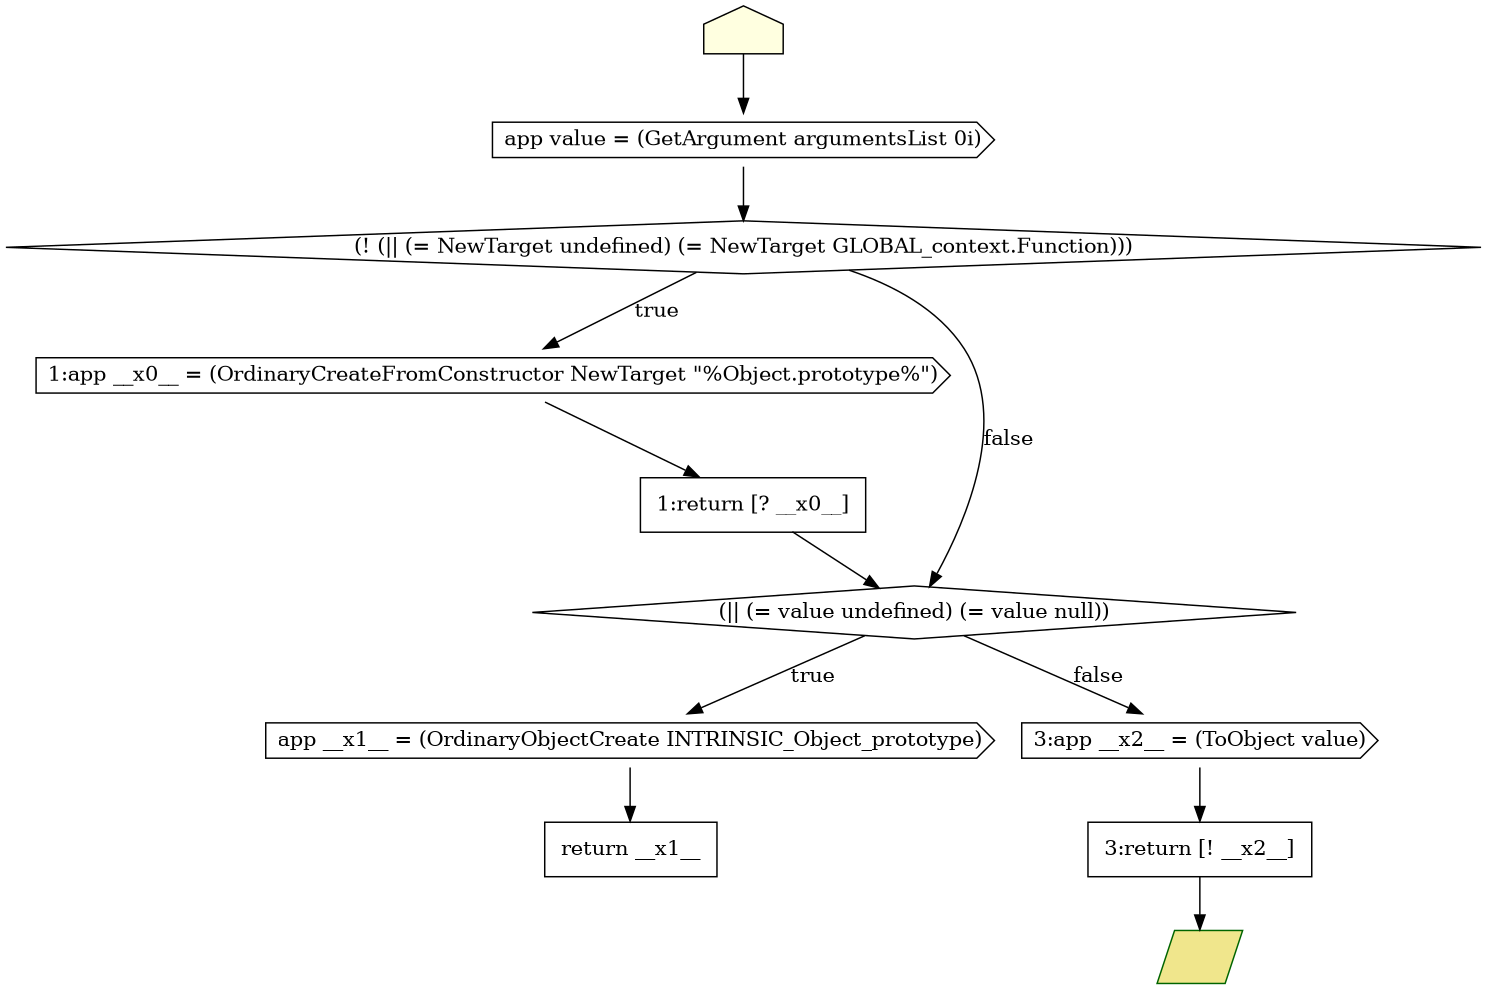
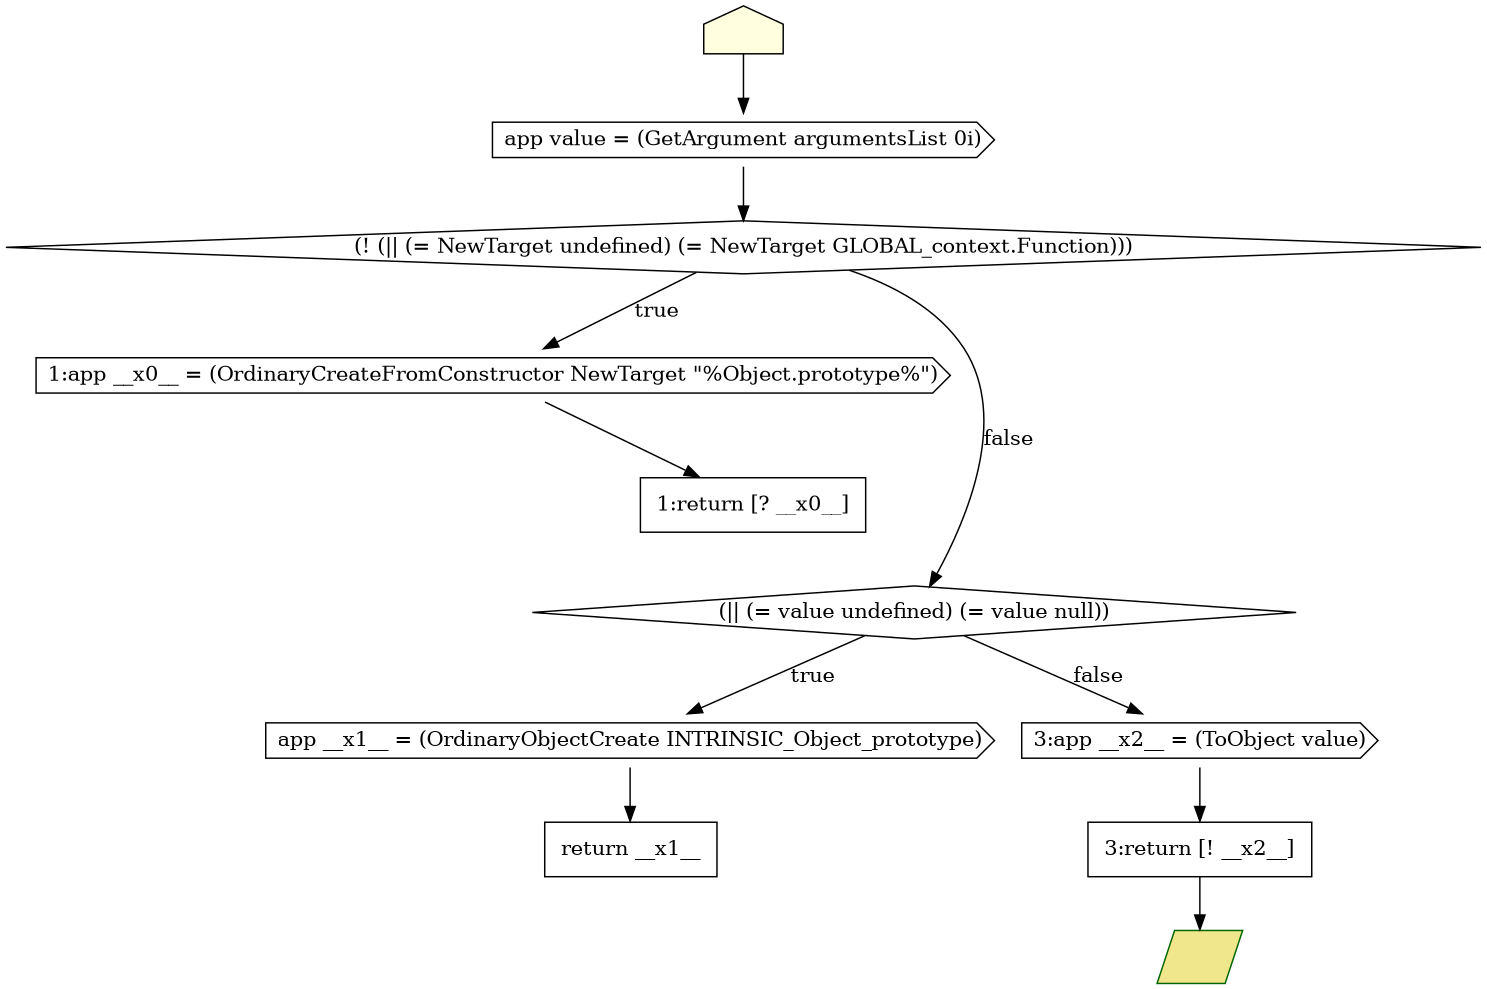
edge "1:return [? __x0__]" -> "(|| (= value undefined) (= value null))": removed
